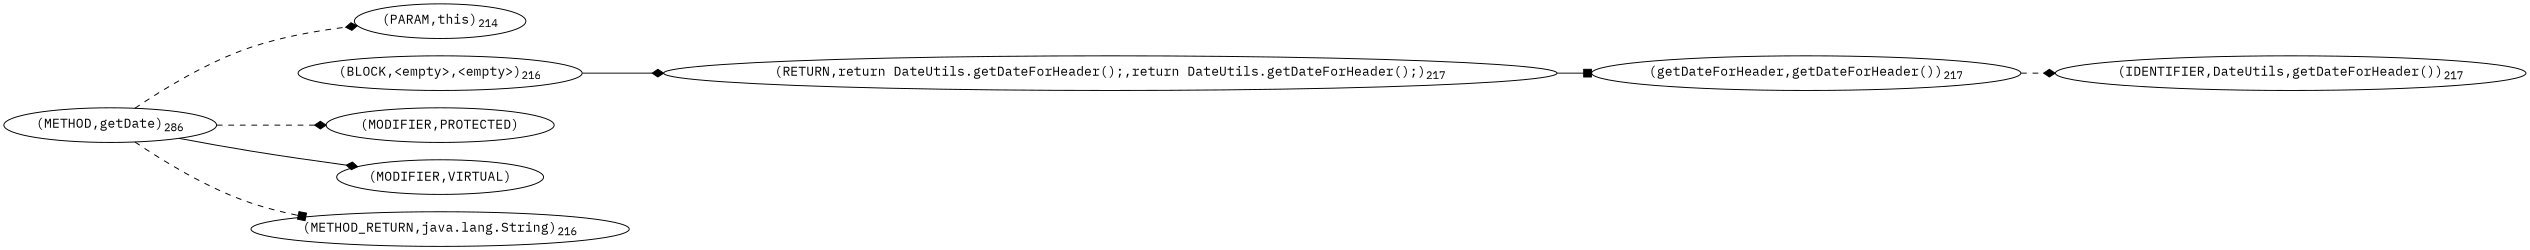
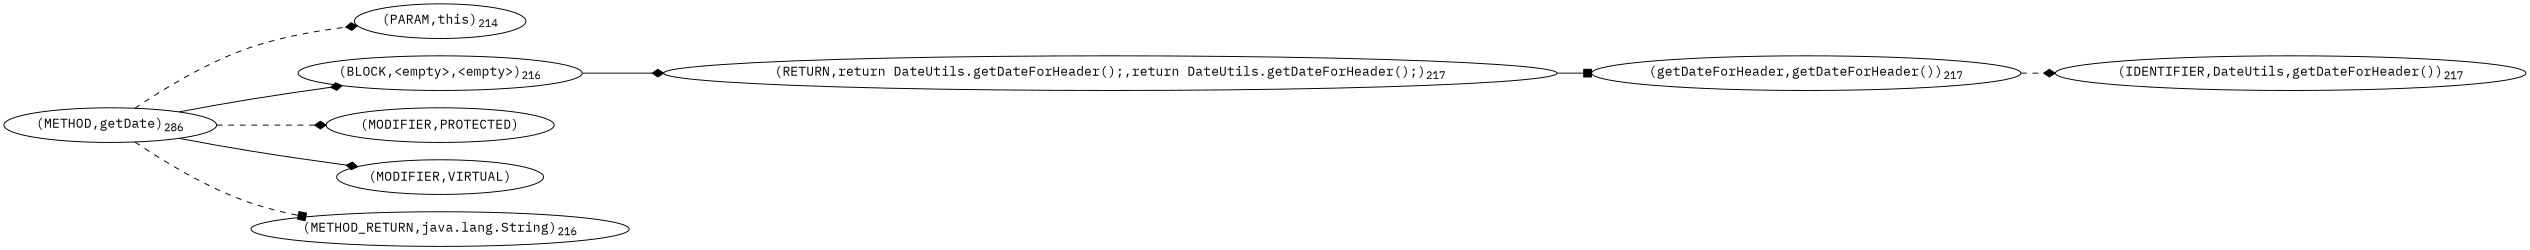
edge "(METHOD,getDate)" -> "(BLOCK,<empty>,<empty>)": added
